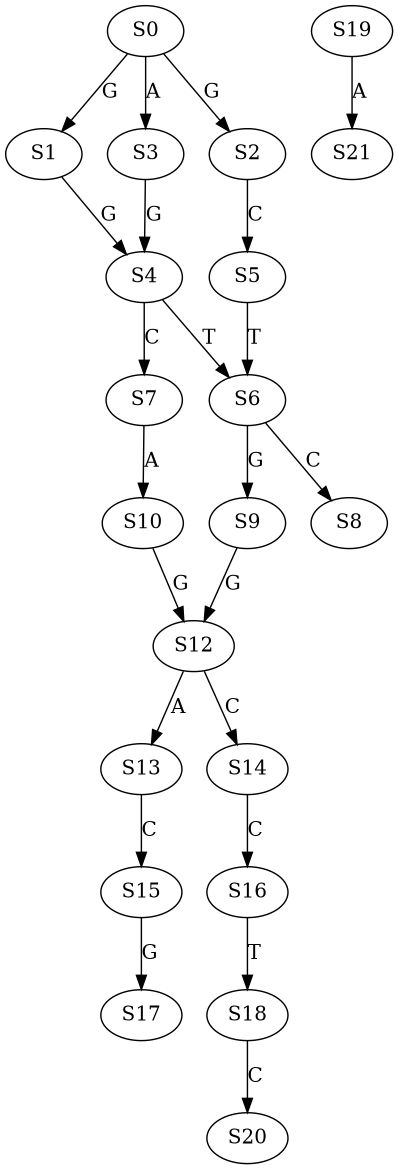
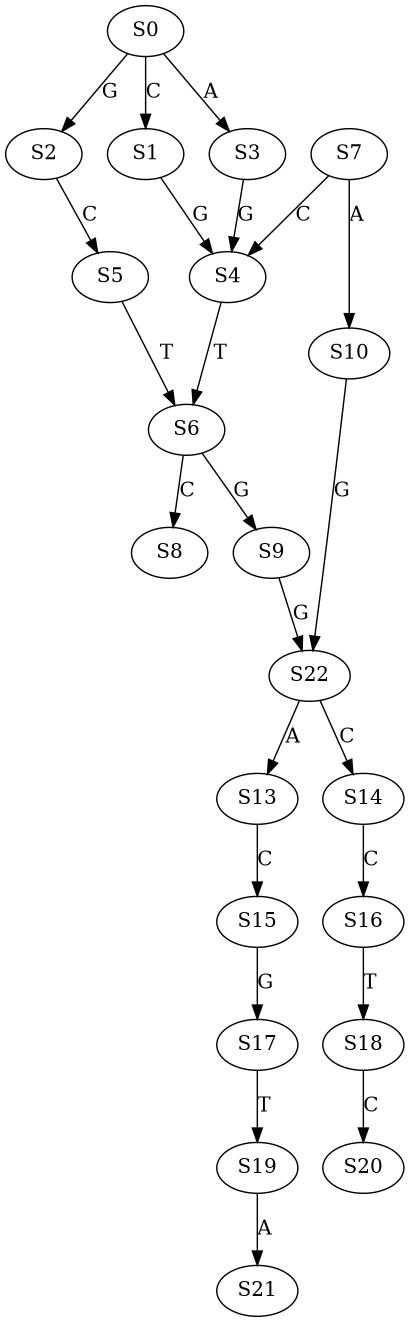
edge "S0" -> "S1": label "G" -> "C"
edge "S4" -> "S7": reversed
node "S12": label "S12" -> "S22"
edge "S17" -> "S19": added, label "T"
